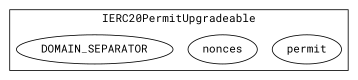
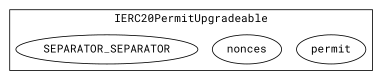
node "DOMAIN_SEPARATOR": label "DOMAIN_SEPARATOR" -> "SEPARATOR_SEPARATOR"
